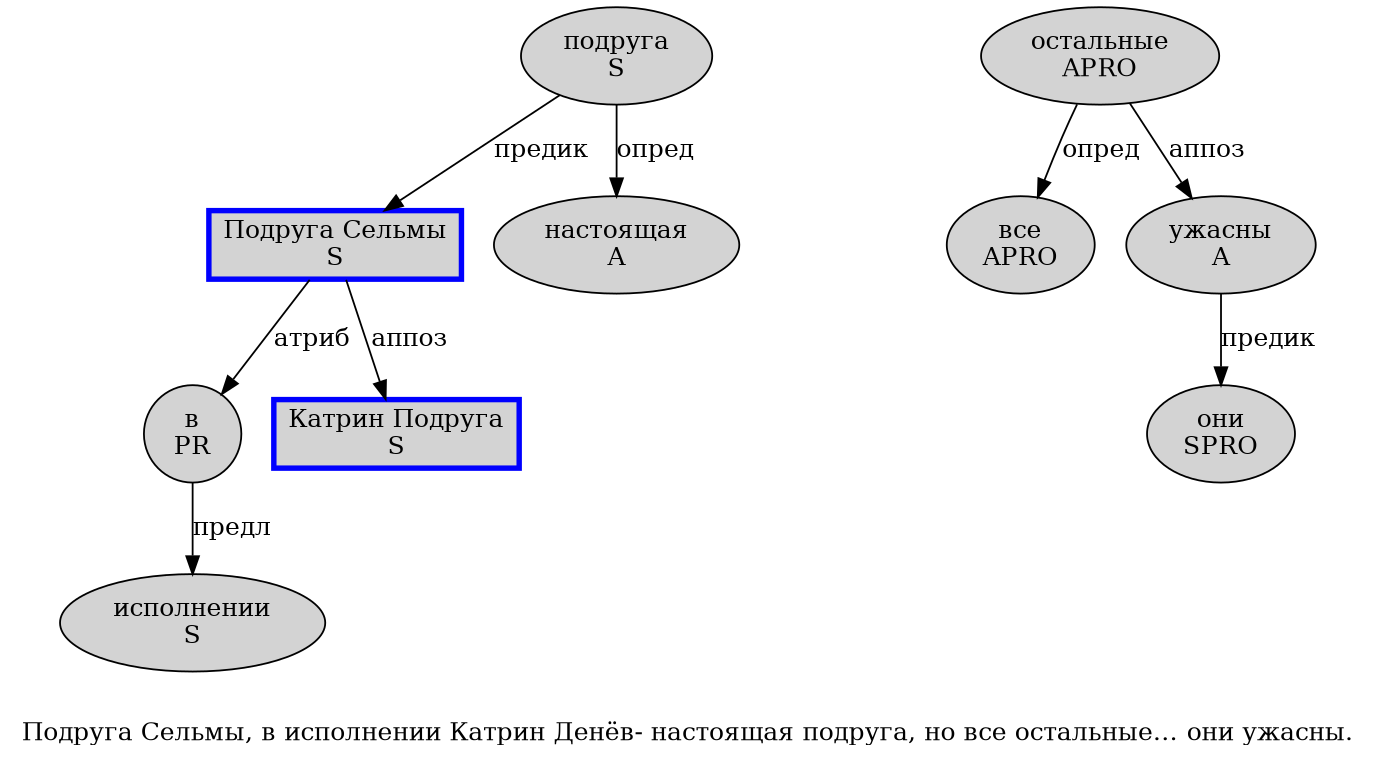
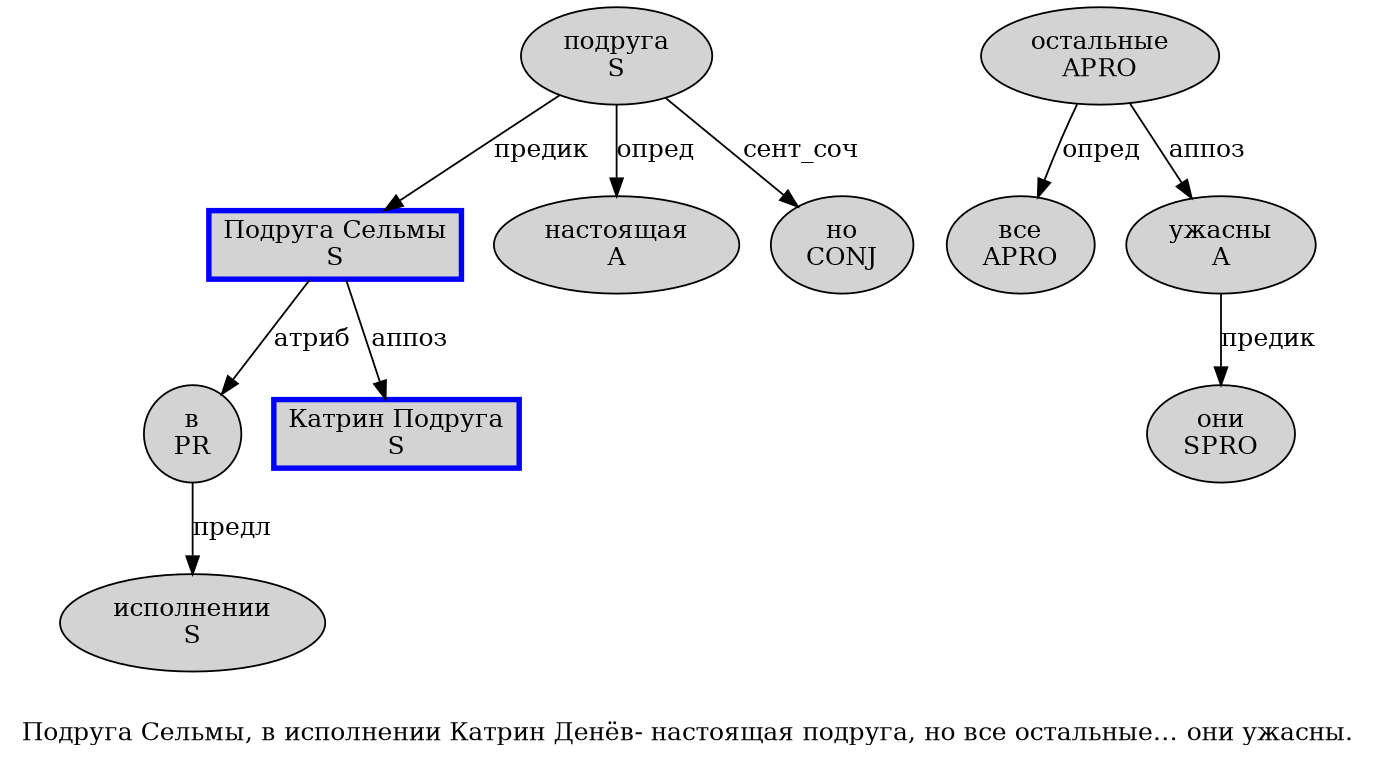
node "но CONJ": added
